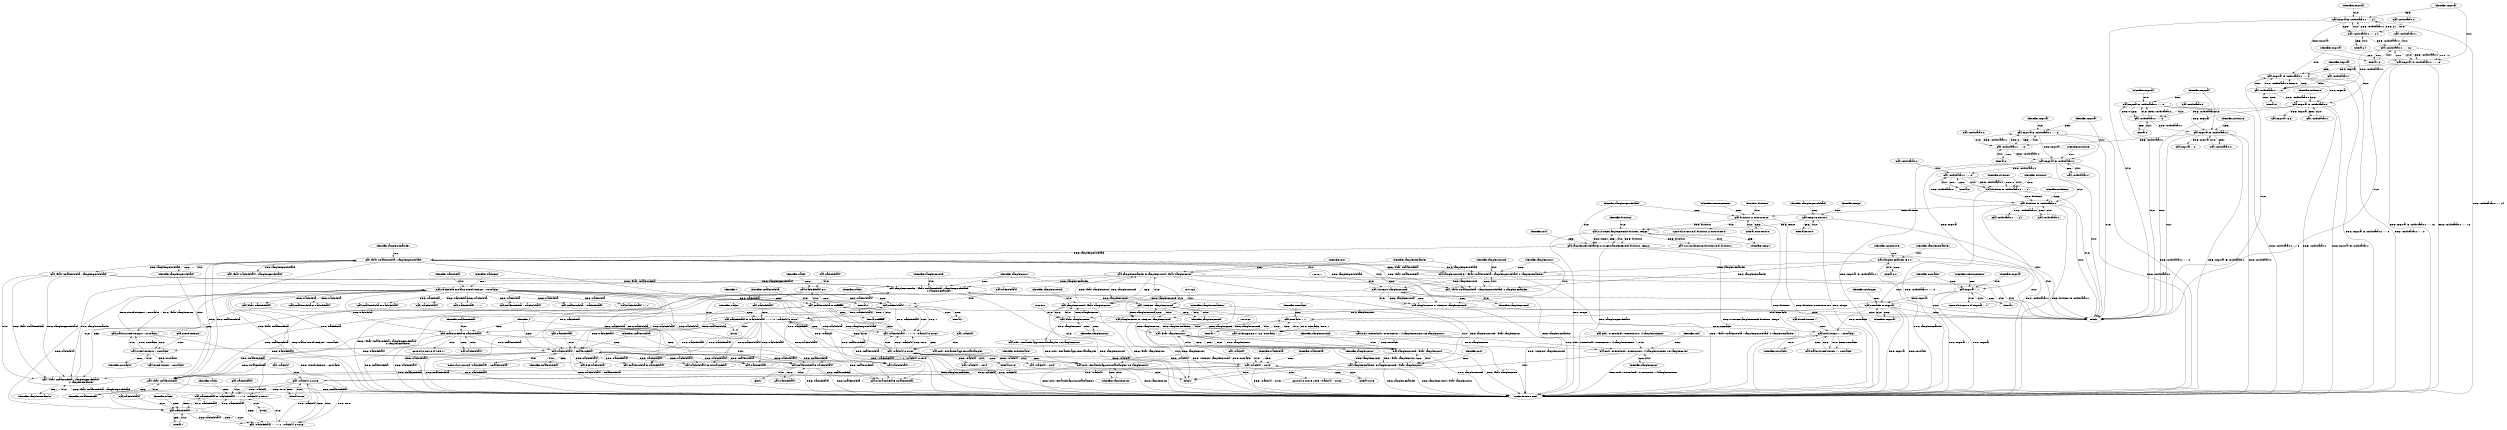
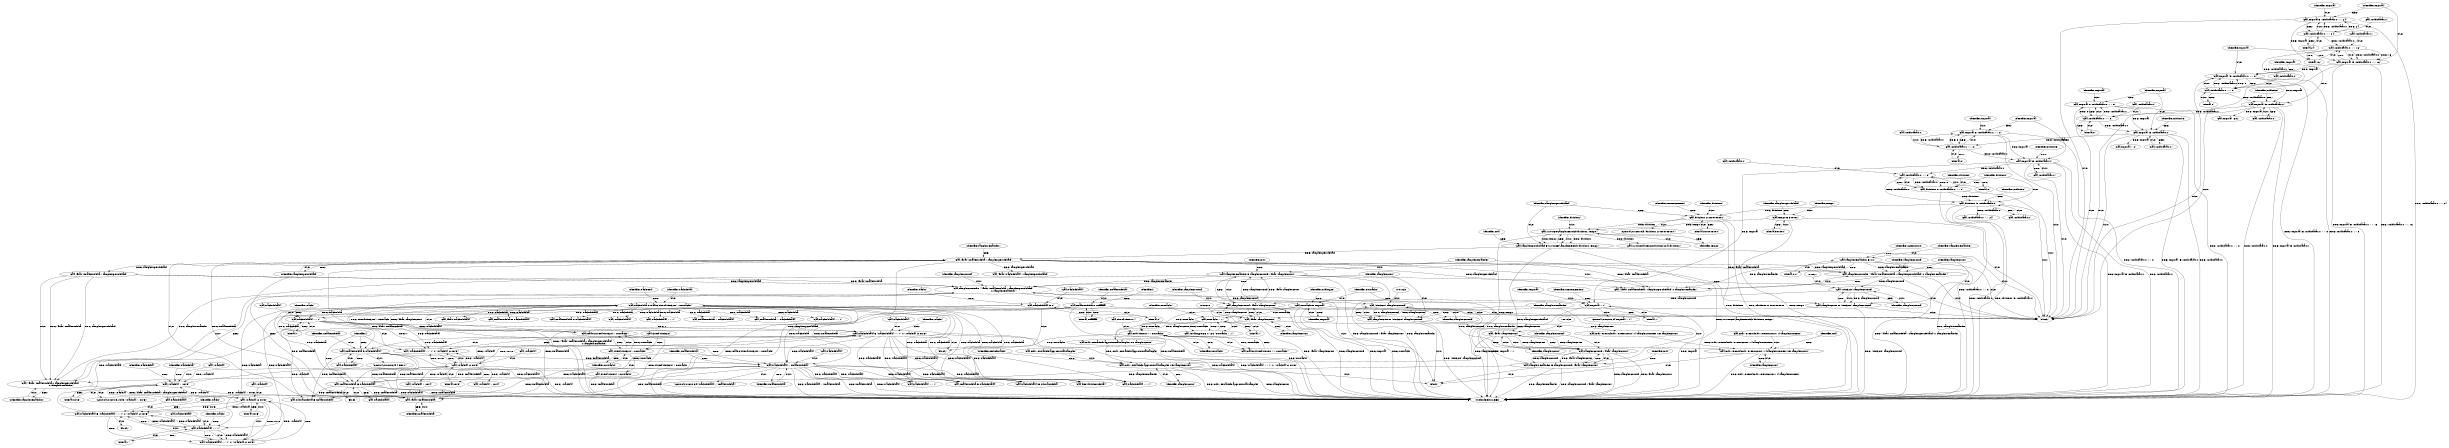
edge "(Call,tmp_val < 1)" -> "(Call,no_tracks = tmp_val)": removed, label "DDG: tmp_val"
node "(Call,free(track_delta))": label "(Call,free(track_delta))" -> "(Call,free(divisions_delta))"
edge "(Call,(float) smallest_delta)" -> "(MethodReturn,RET)": now "(Call,sizeof(uint8_t) * no_tracks)" -> "(MethodReturn,RET)"
